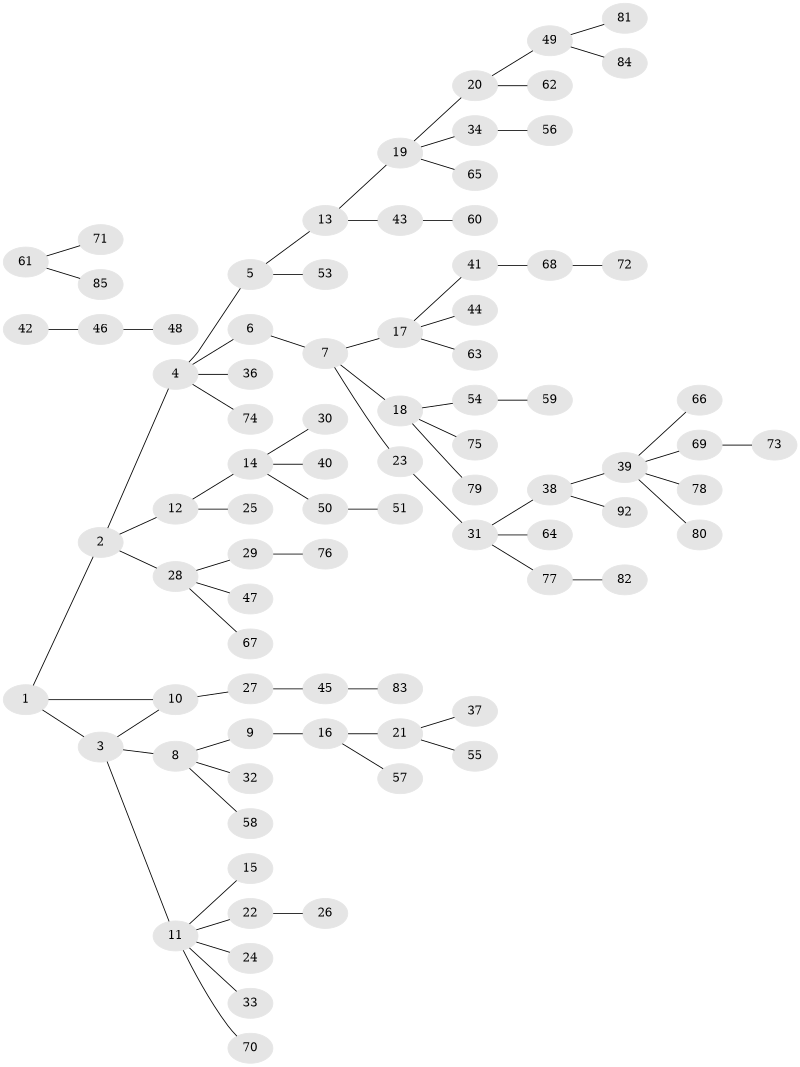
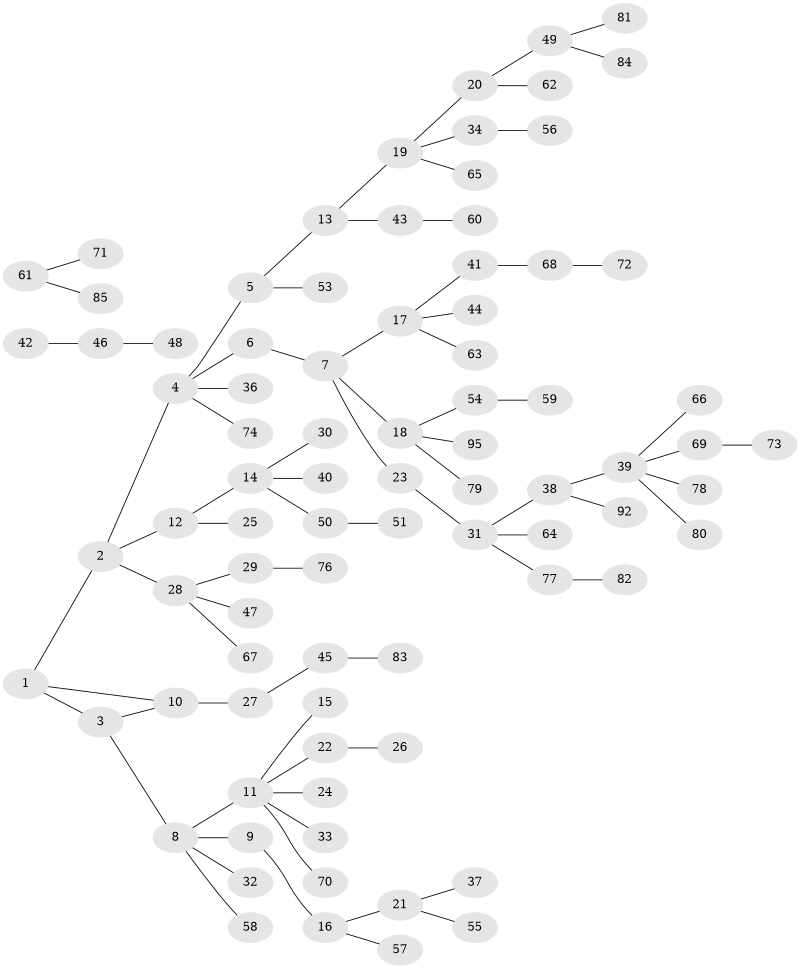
node "75": label "75" -> "95"
edge "3" -- "11": now "8" -- "11"
